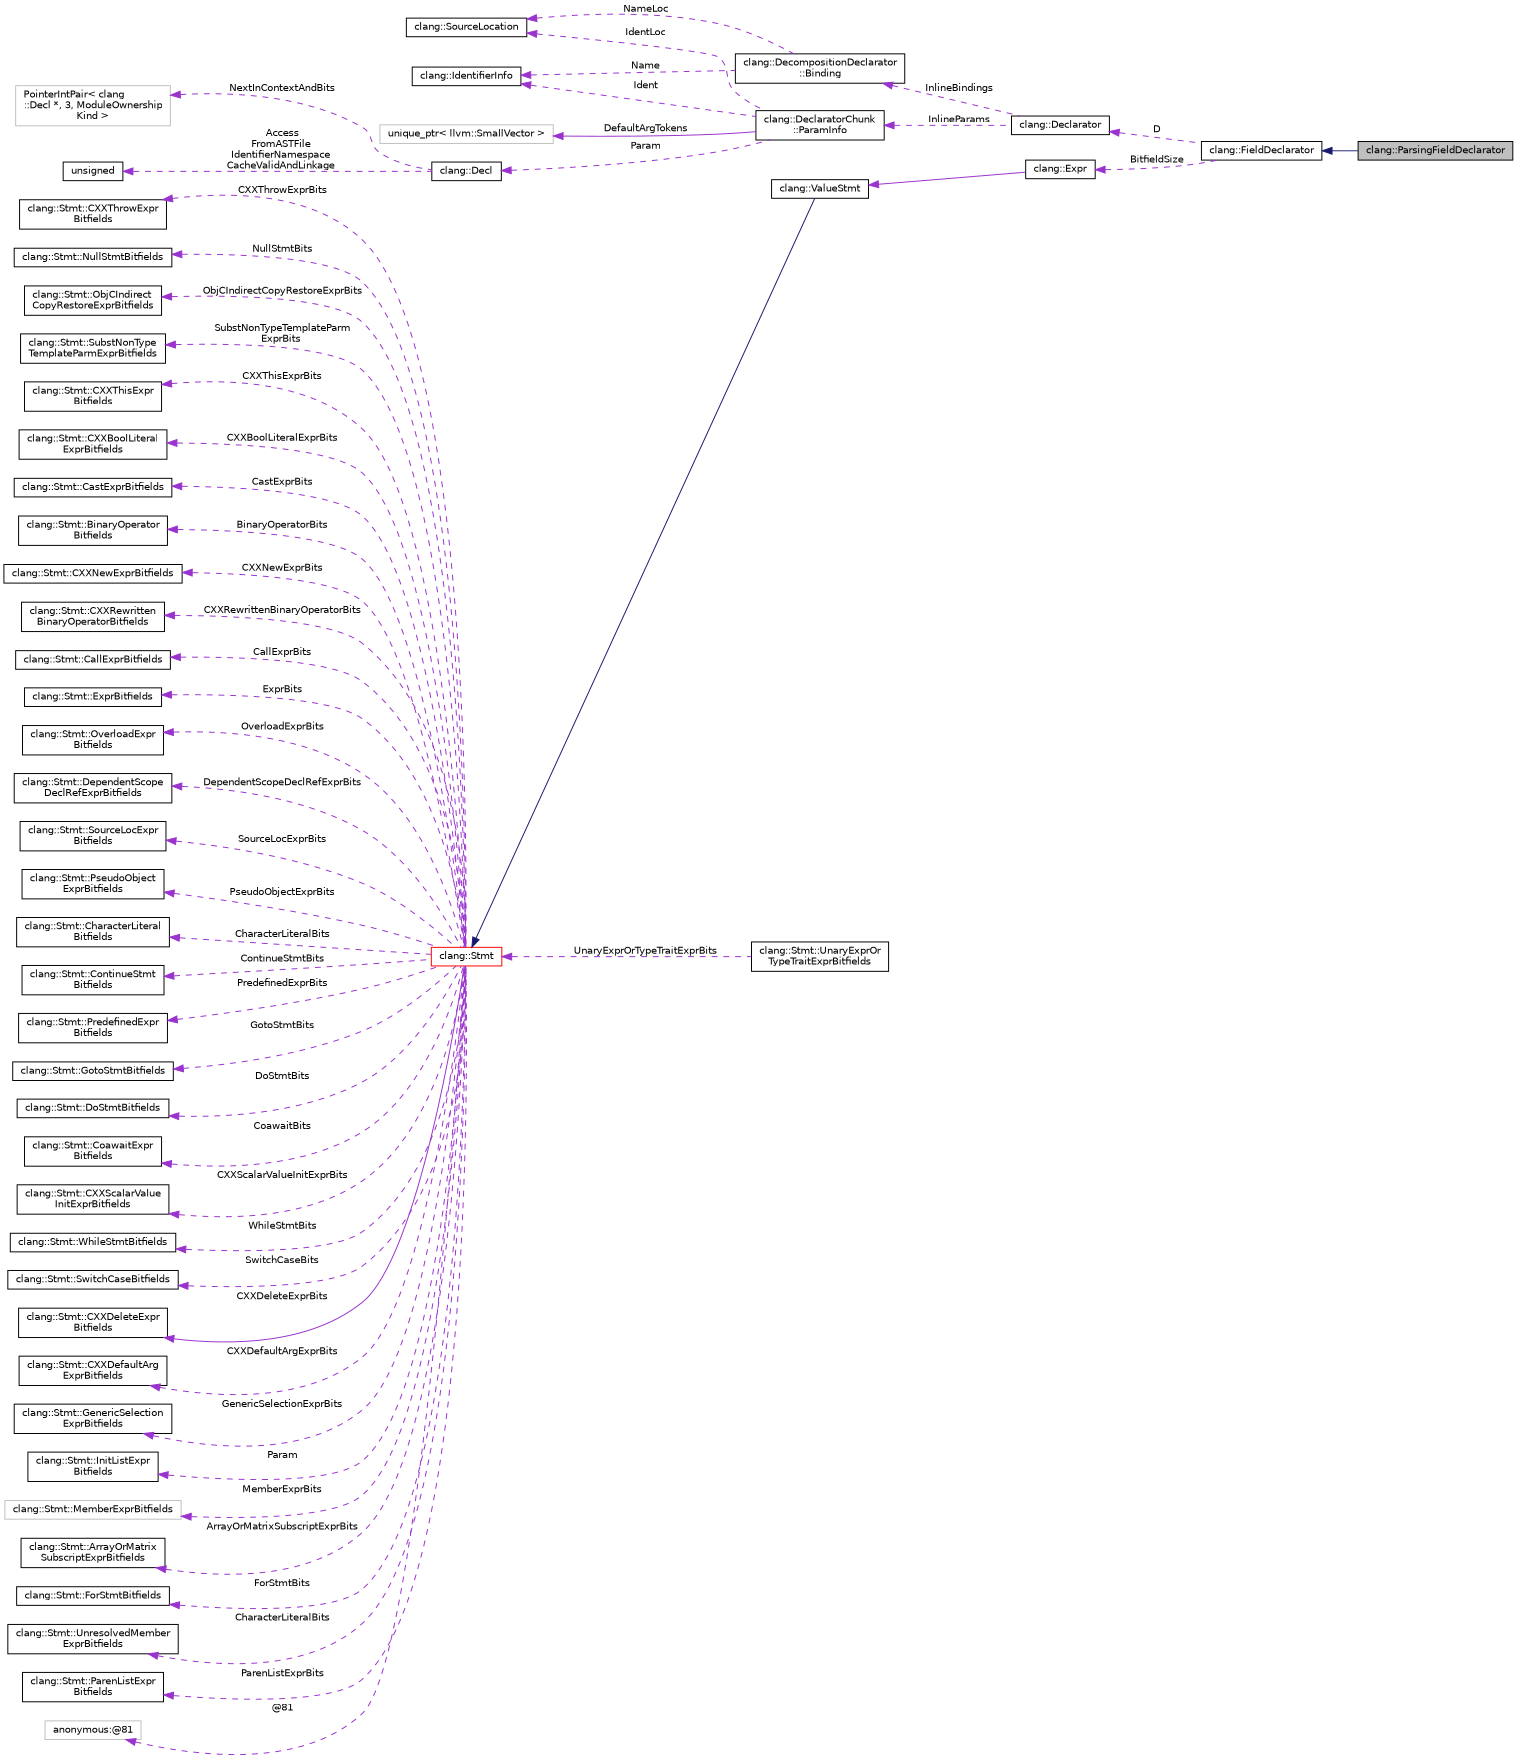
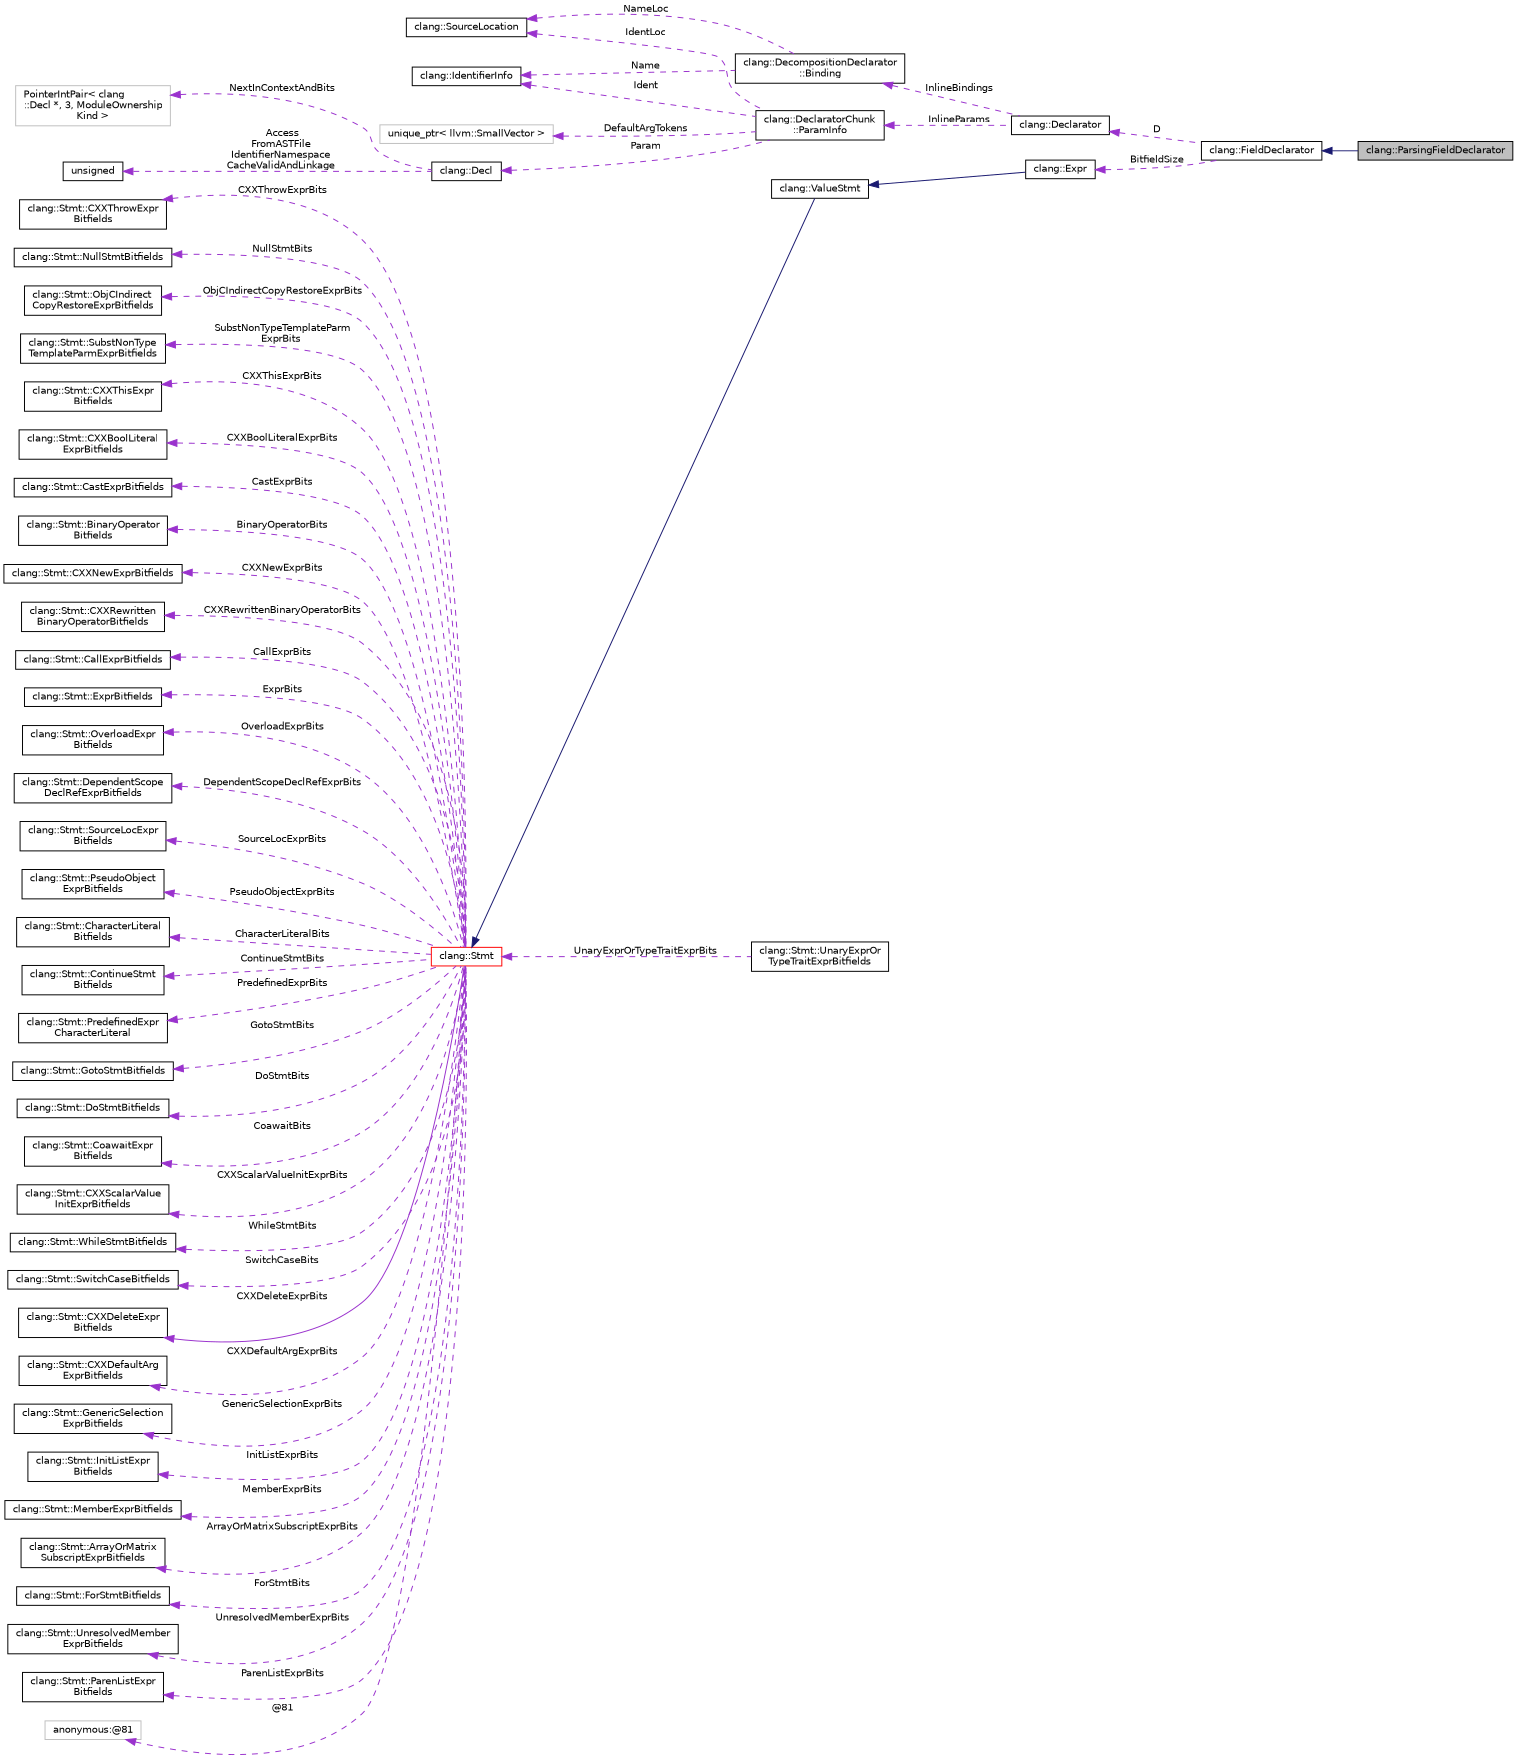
edge "clang::DeclaratorChunk ::ParamInfo" -> "unique_ptr< llvm::SmallVector >": style solid -> dashed
edge "clang::Expr" -> "clang::ValueStmt": color darkorchid3 -> midnightblue
node "clang::Stmt::PredefinedExpr Bitfields": label "clang::Stmt::PredefinedExpr Bitfields" -> "clang::Stmt::PredefinedExpr CharacterLiteral"
edge "clang::Stmt" -> "clang::Stmt::InitListExpr Bitfields": label " Param" -> " InitListExprBits"
node "clang::Stmt::MemberExprBitfields": color grey75 -> black
edge "clang::Stmt" -> "clang::Stmt::UnresolvedMember ExprBitfields": label " CharacterLiteralBits" -> " UnresolvedMemberExprBits"
